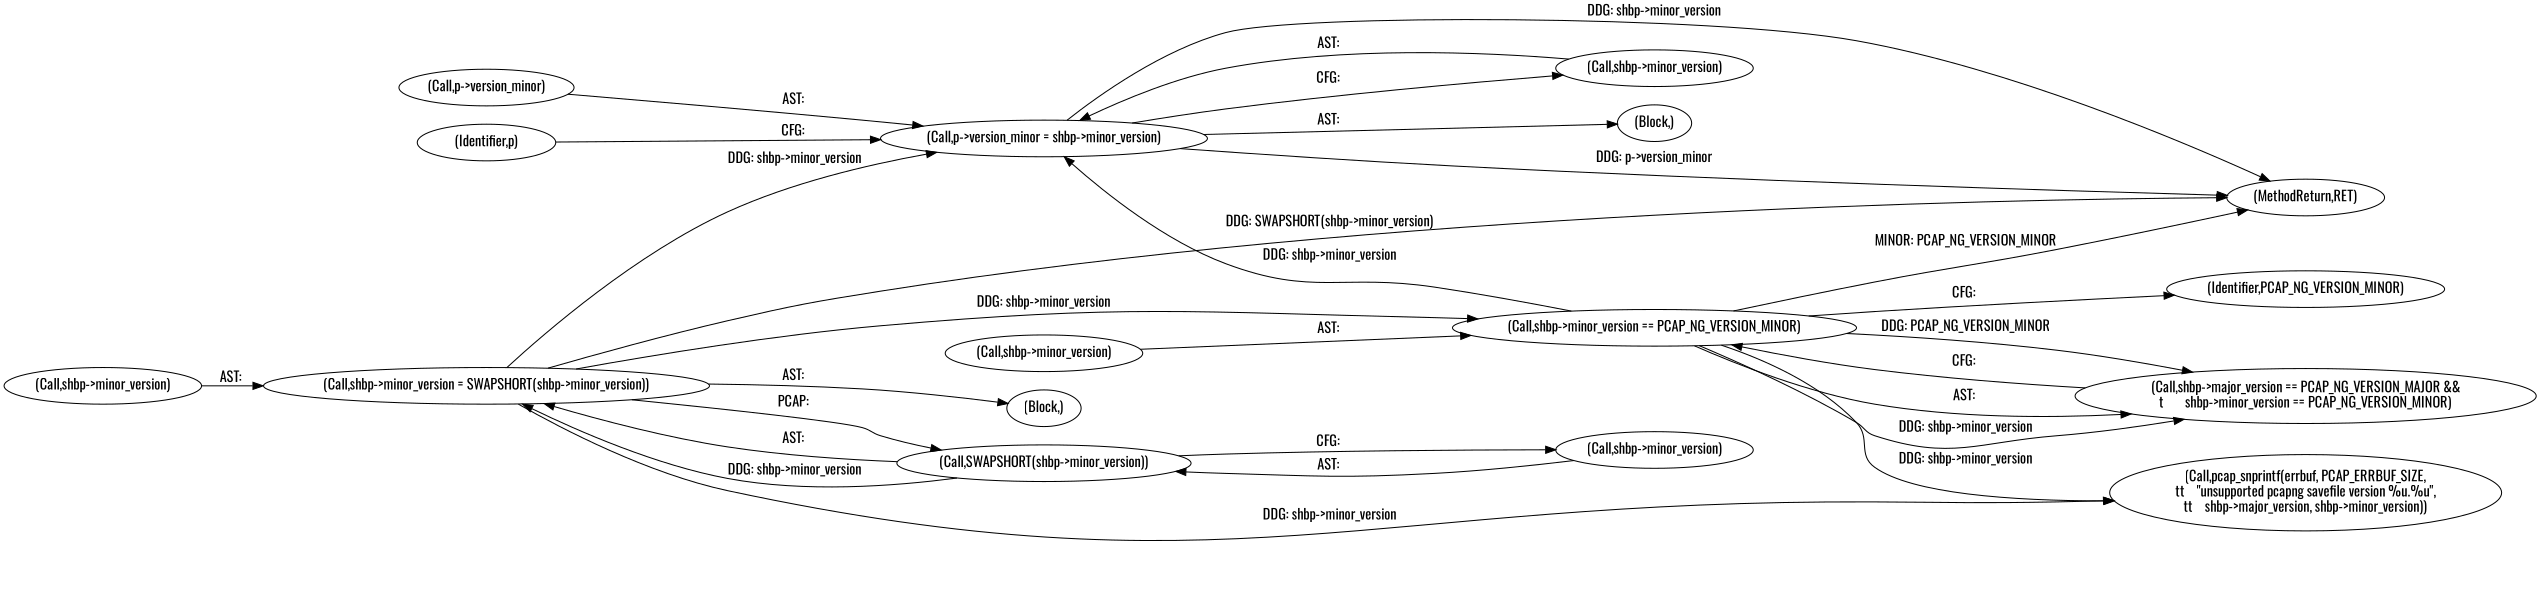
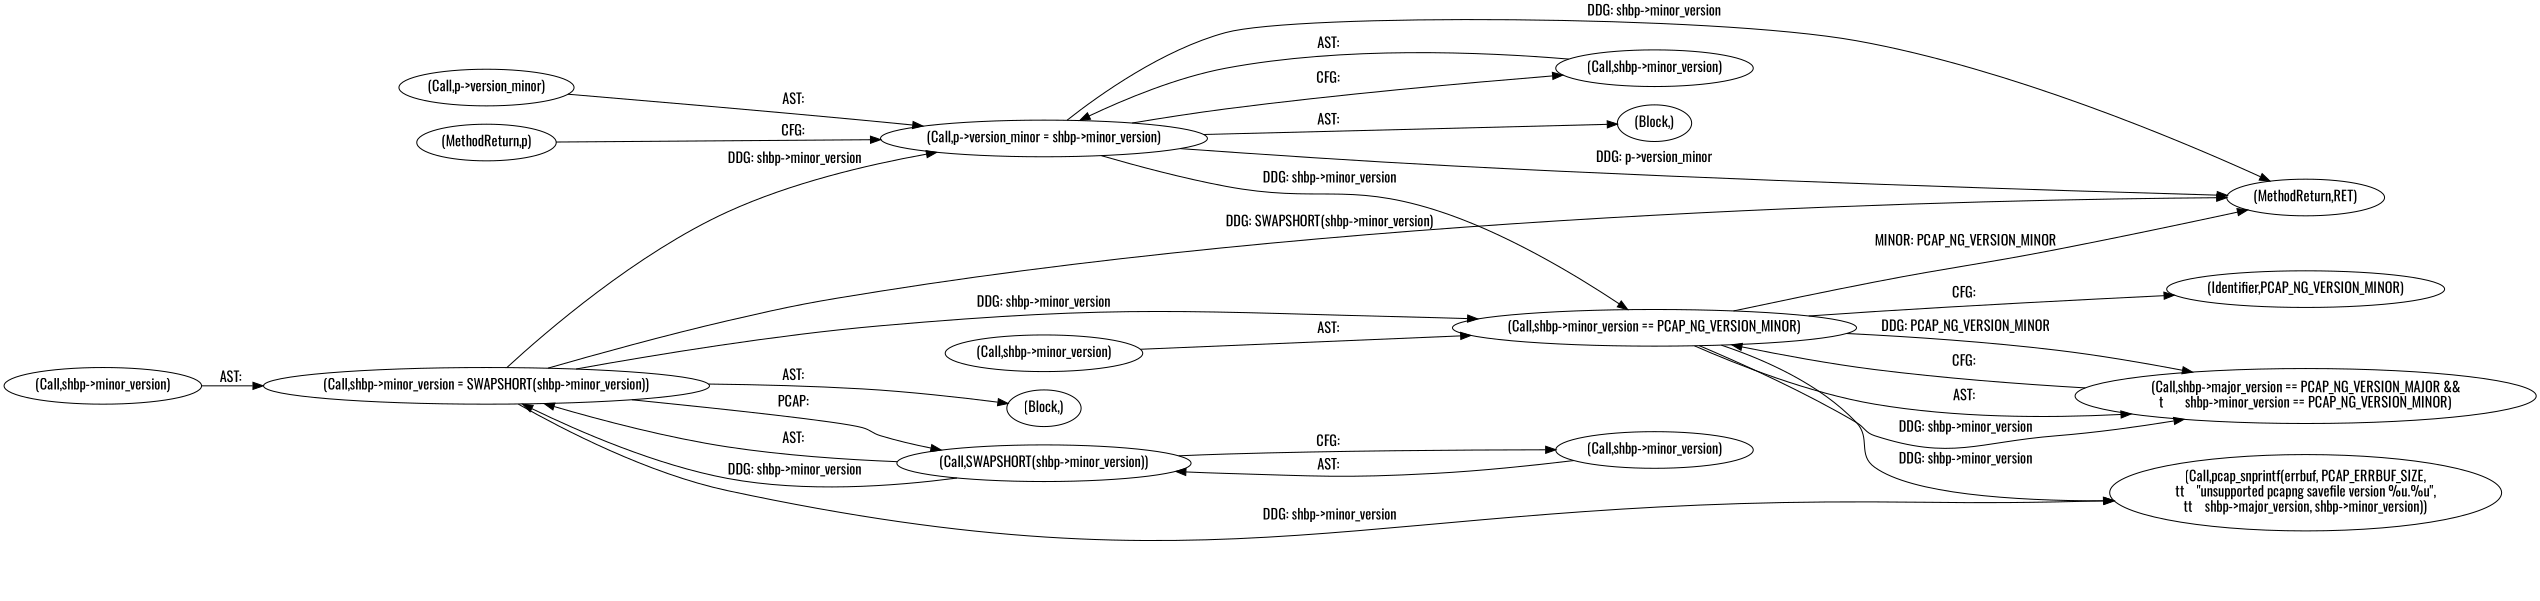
node "(Identifier,p)": label "(Identifier,p)" -> "(MethodReturn,p)"
edge "(Call,shbp->minor_version == PCAP_NG_VERSION_MINOR)" -> "(Call,p->version_minor = shbp->minor_version)": reversed
